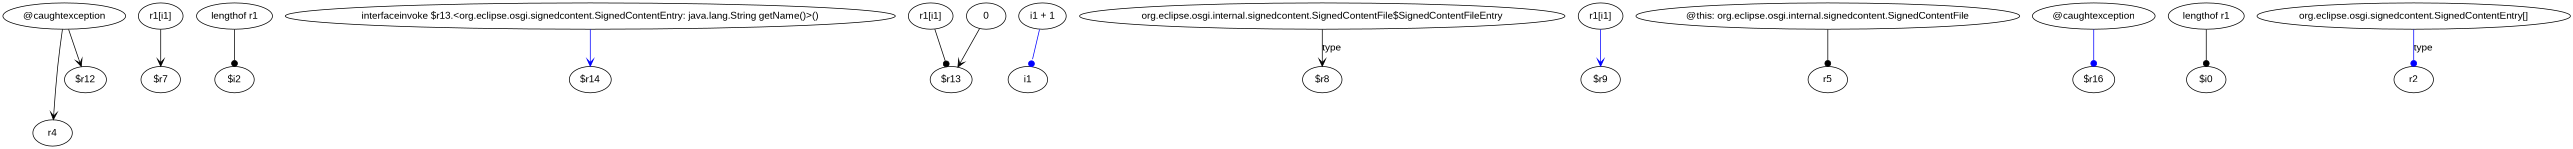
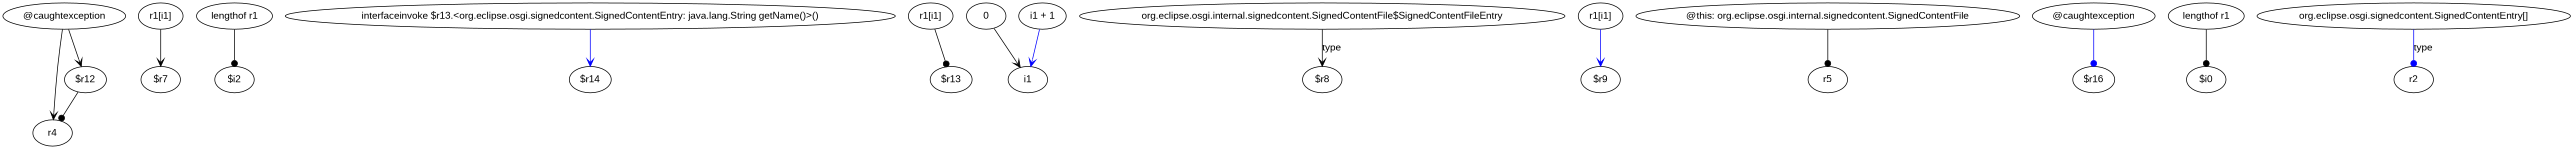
edge "i1 + 1" -> "i1": arrowhead dot -> vee
edge "0" -> "$r13": now "0" -> "i1"
edge "$r12" -> "r4": added
